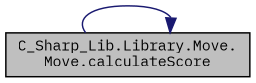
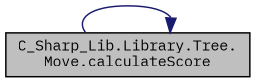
node "C_Sharp_Lib.Library.Move. Move.calculateScore": label "C_Sharp_Lib.Library.Move. Move.calculateScore" -> "C_Sharp_Lib.Library.Tree. Move.calculateScore"
